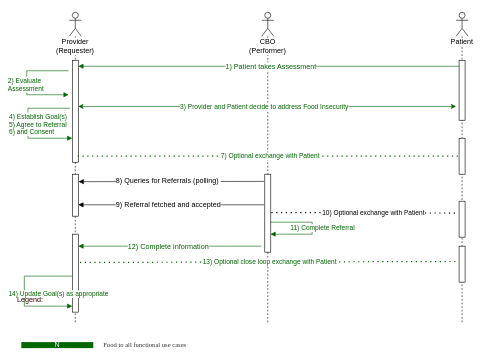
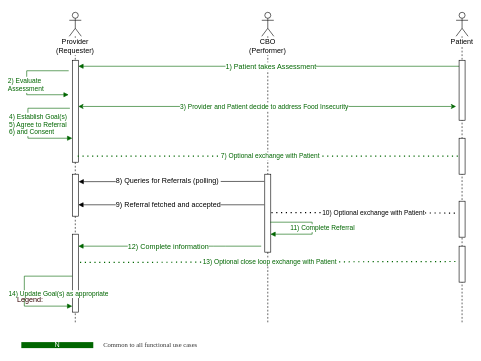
node "Food to all functional use cases": label "Food to all functional use cases" -> "Common to all functional use cases"
